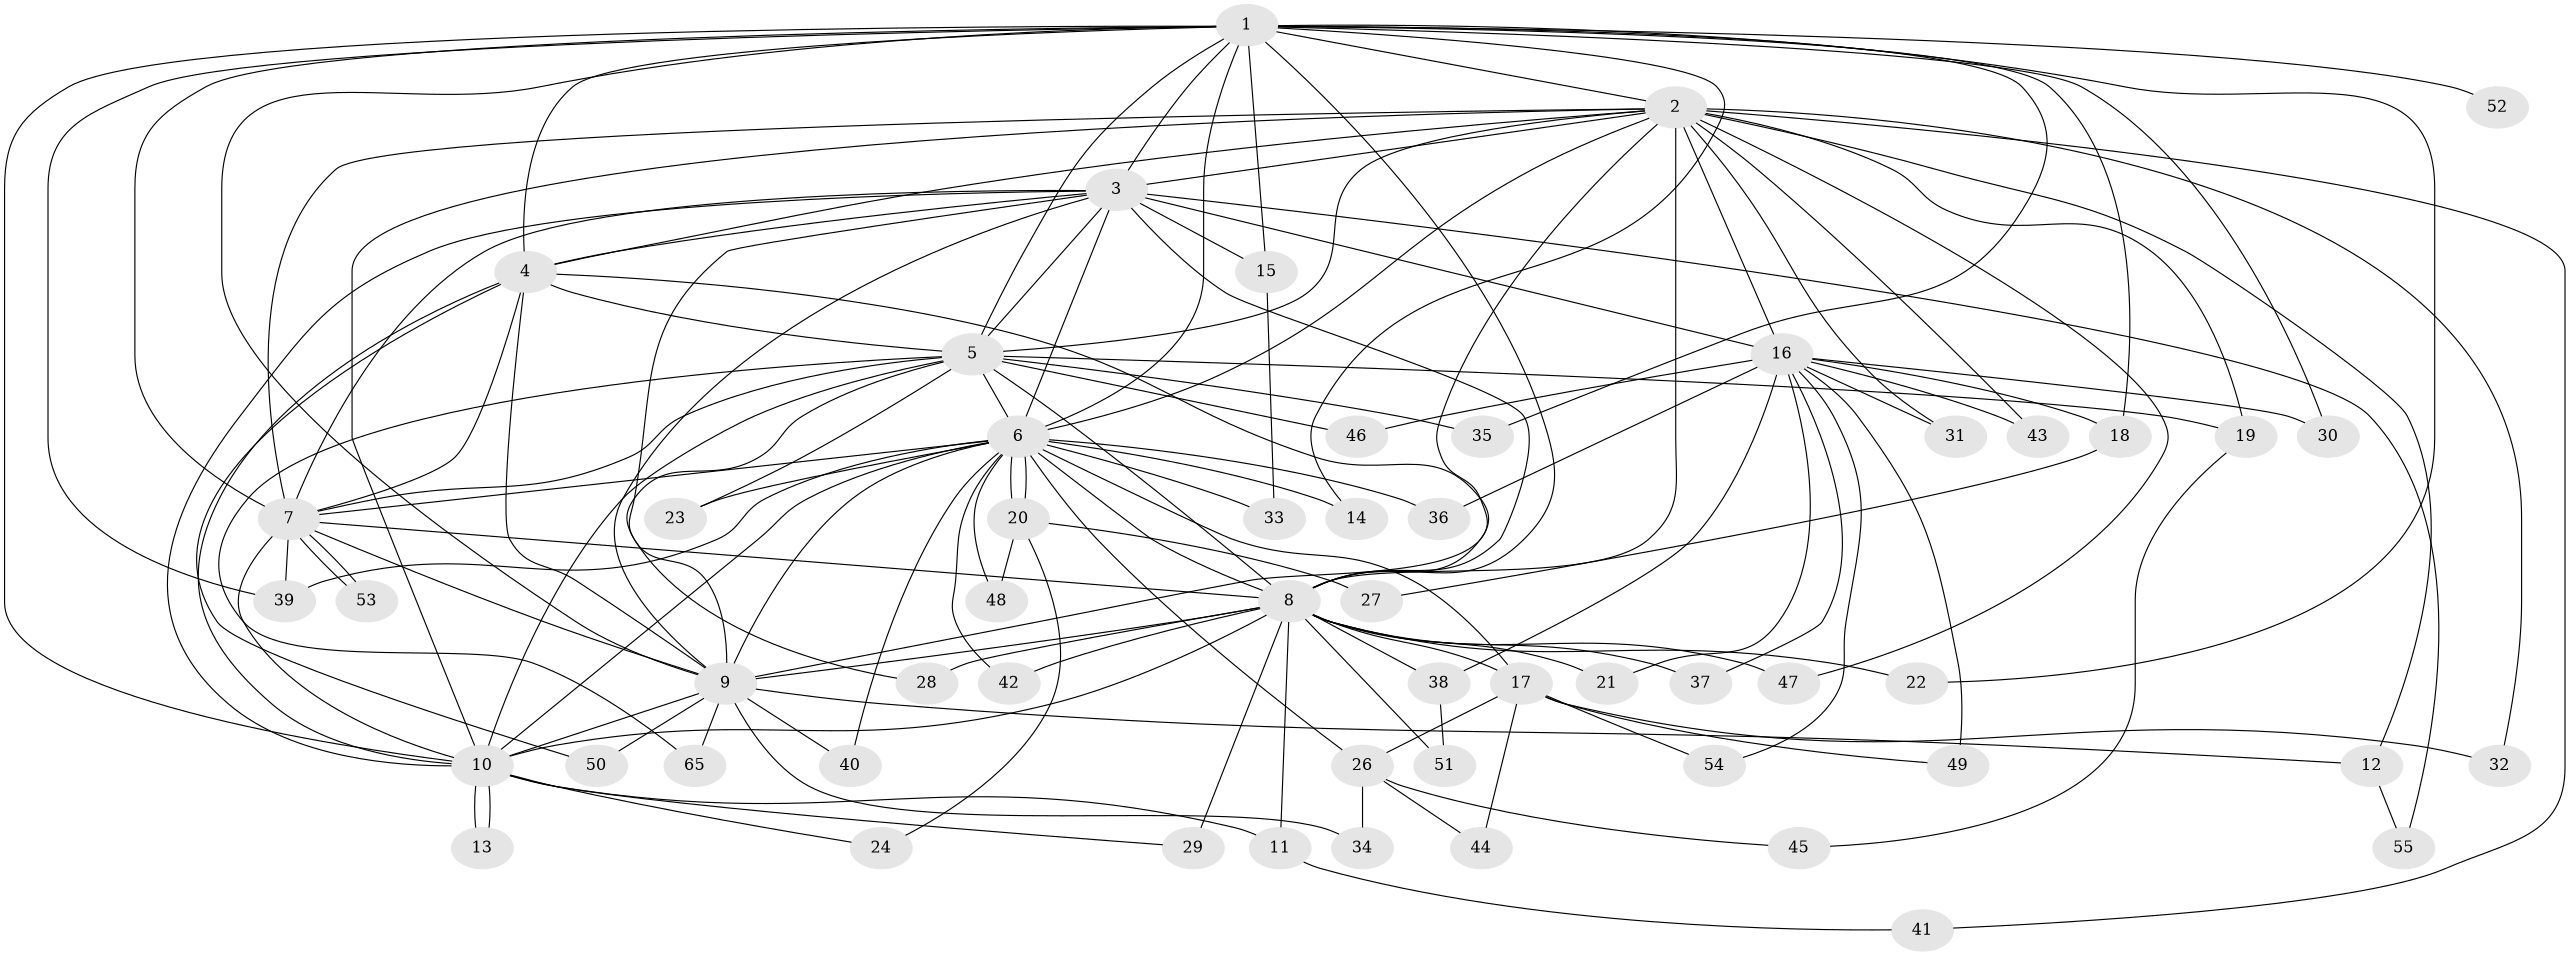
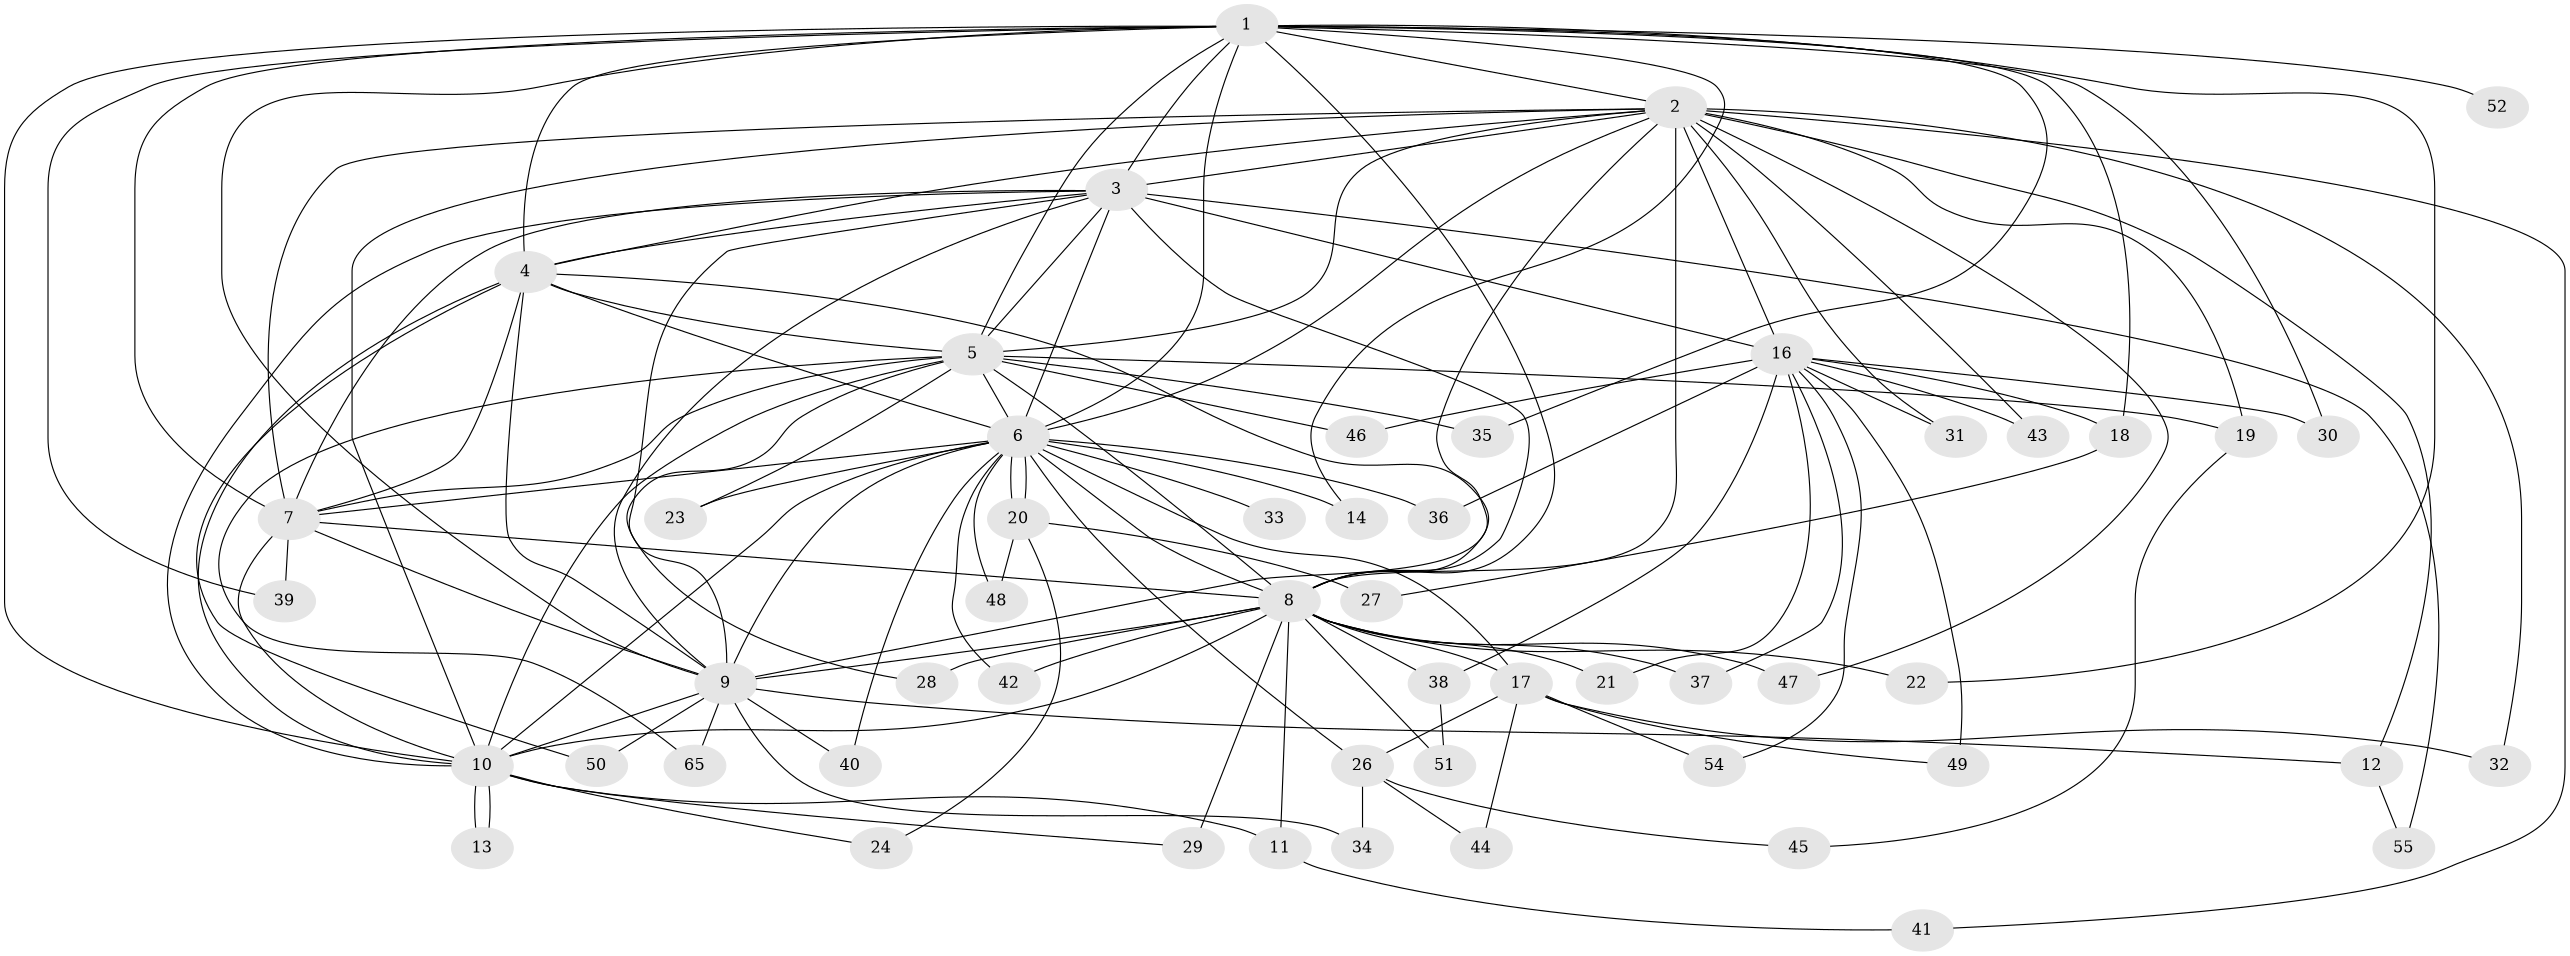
node "15": removed
edge "6" -- "39": now "6" -- "4"
node "53": removed
